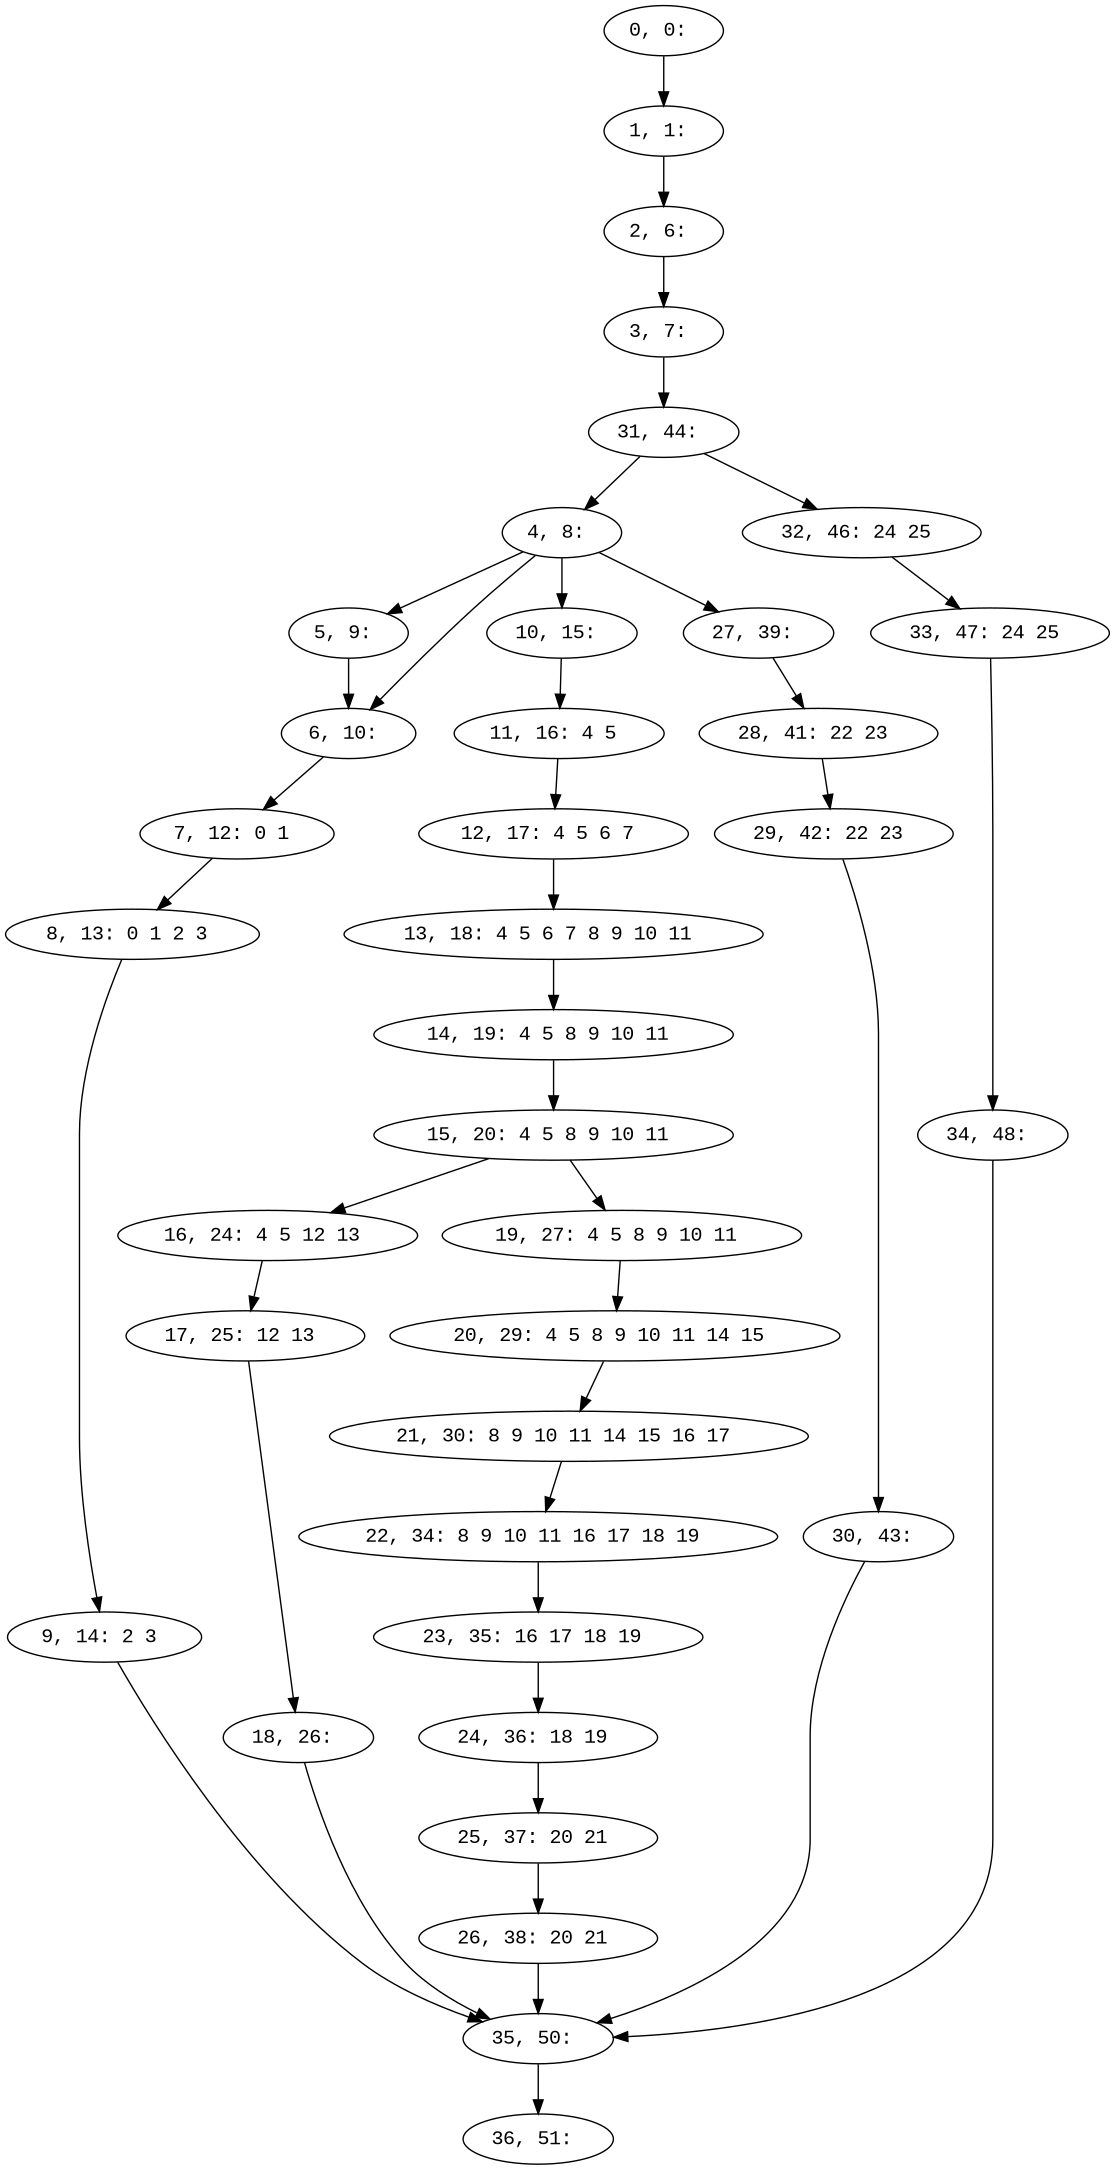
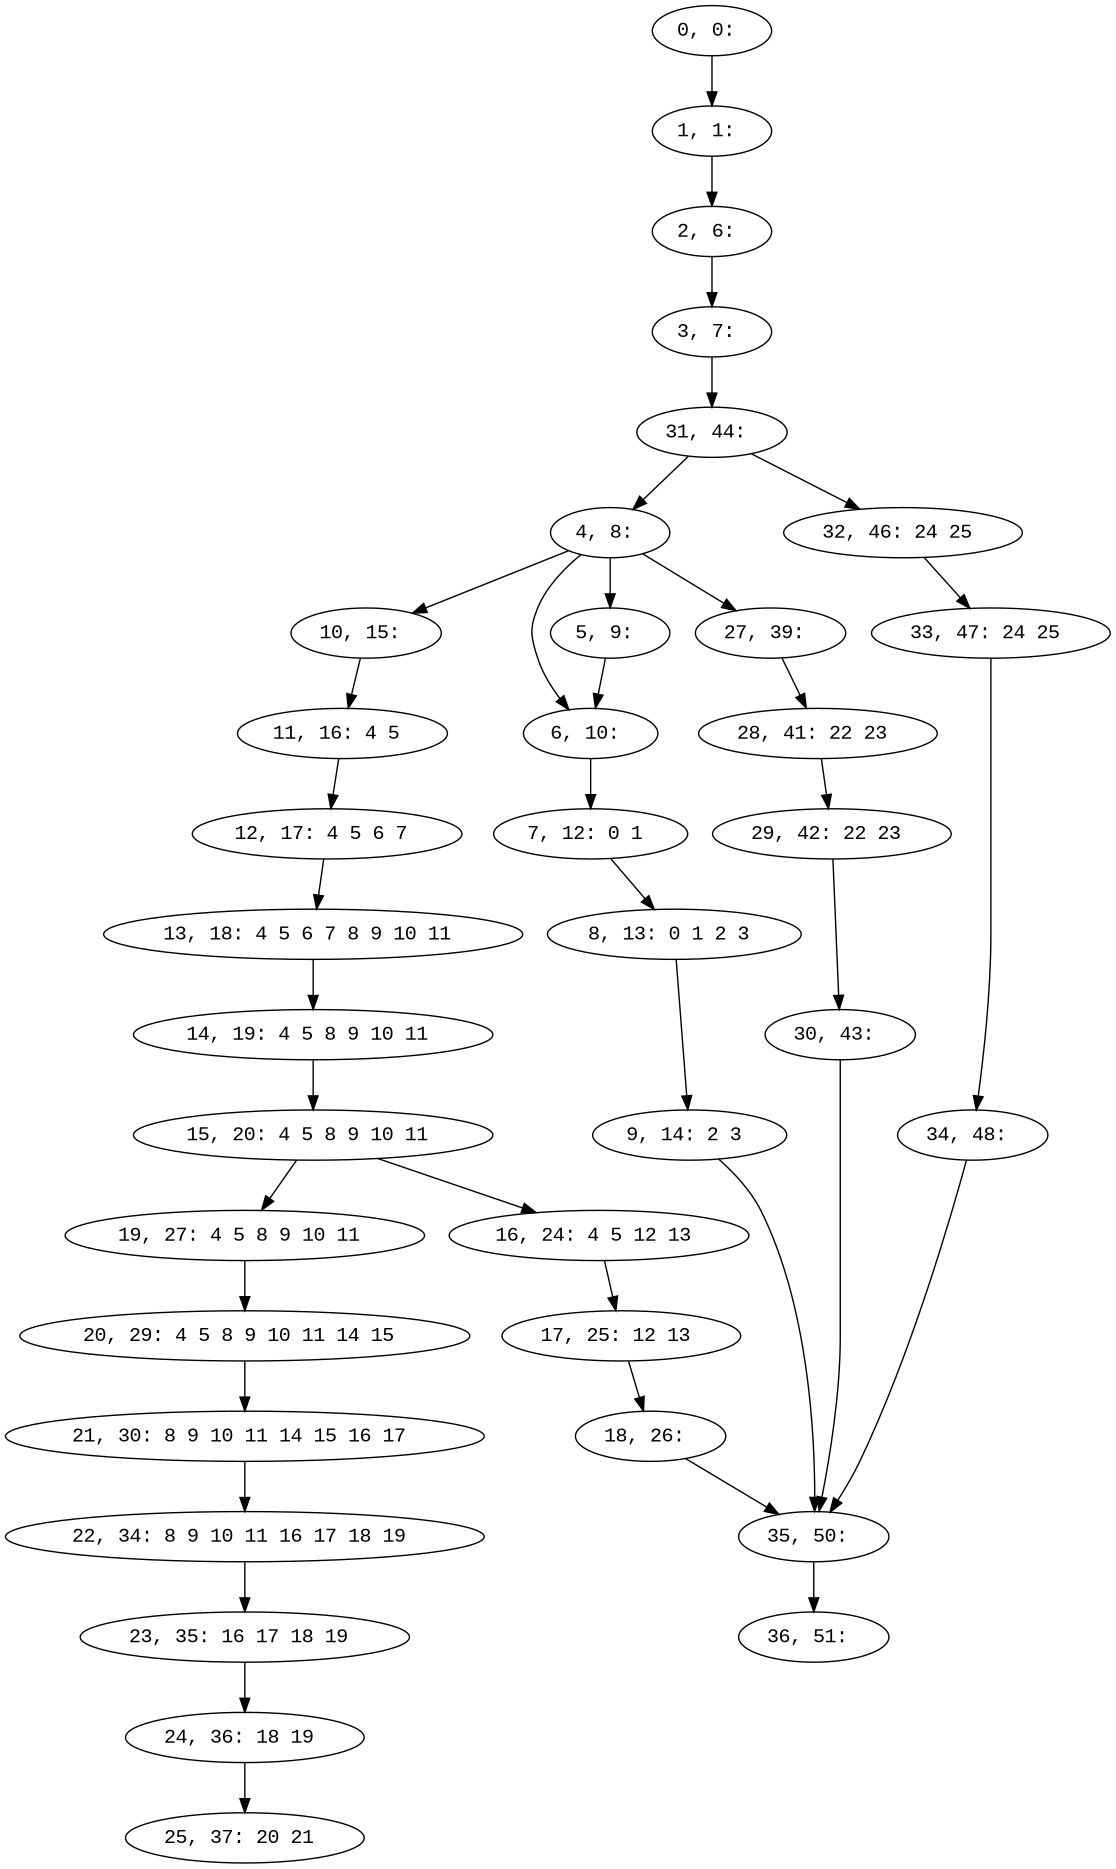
node "26, 38: 20 21": removed
